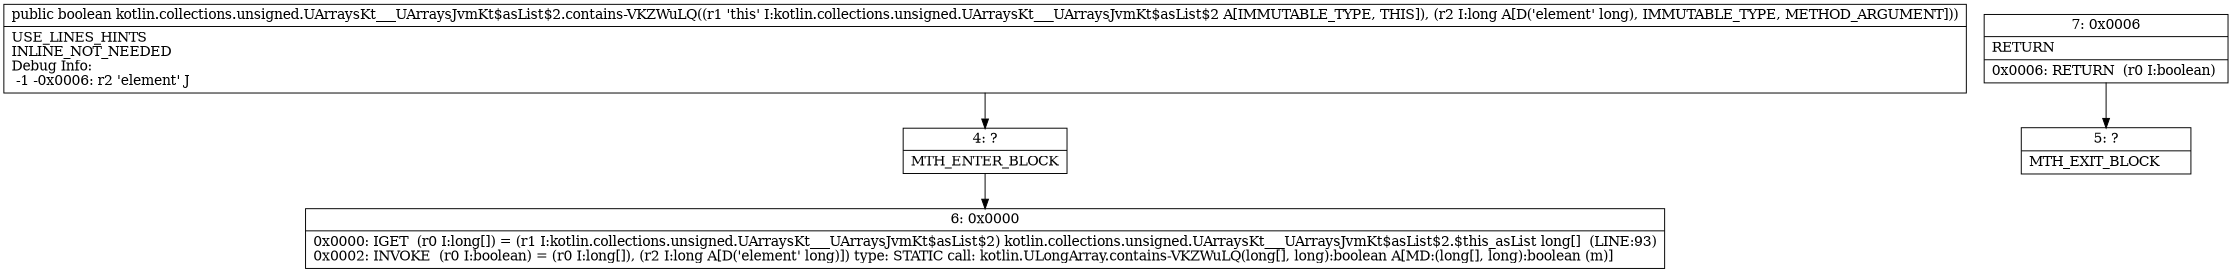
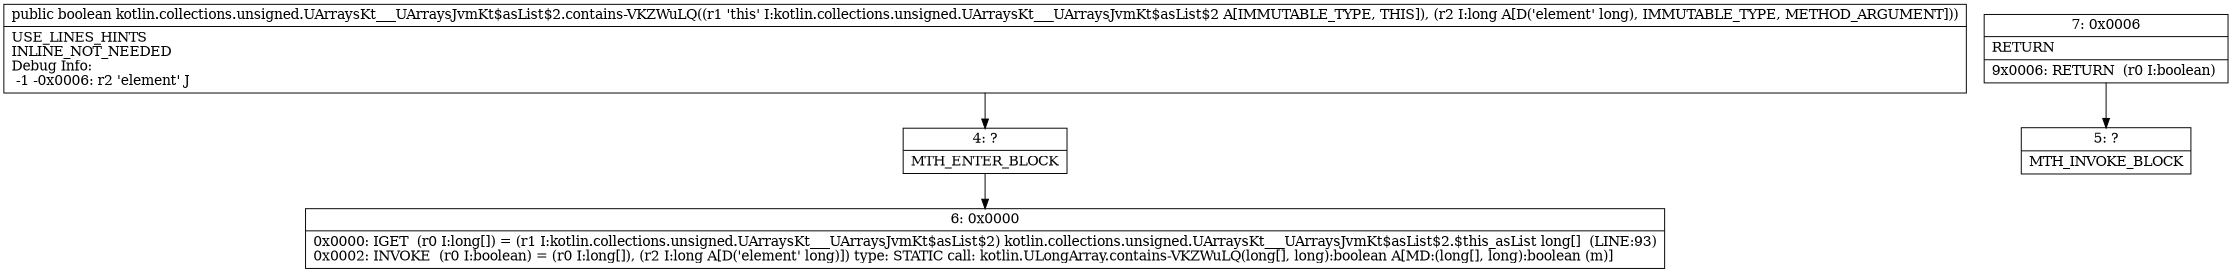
node "7: 0x0006": text "0x0006: RETURN  (r0 I:boolean)" -> "9x0006: RETURN  (r0 I:boolean)"
node "5: ?": text "MTH_EXIT_BLOCK" -> "MTH_INVOKE_BLOCK"
